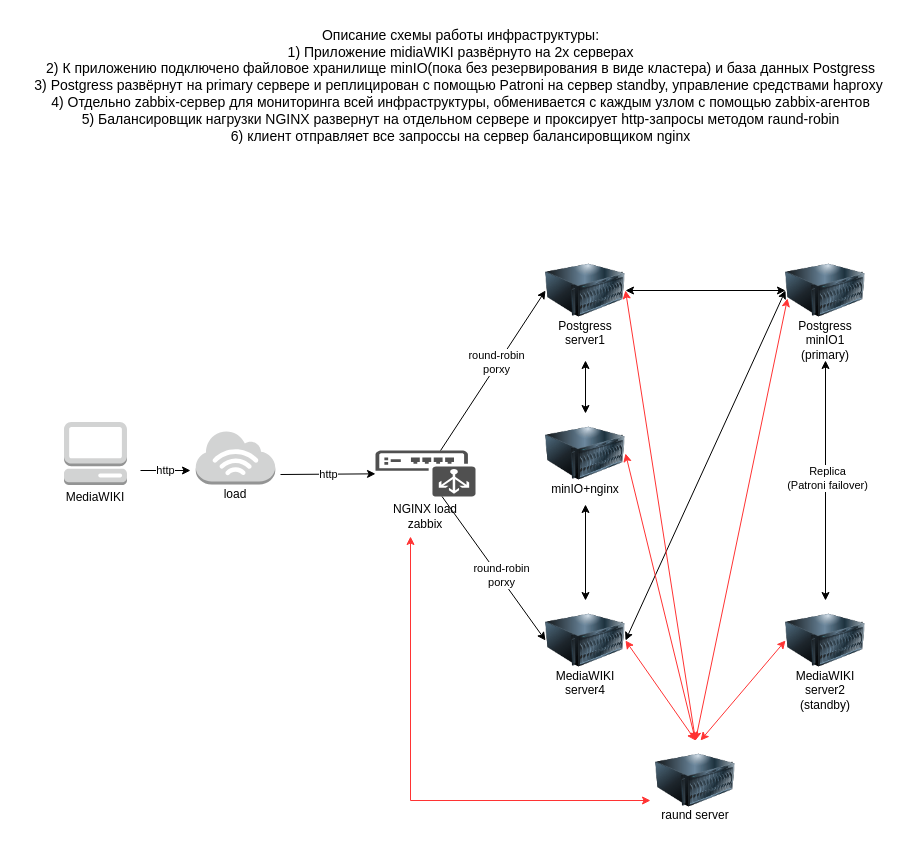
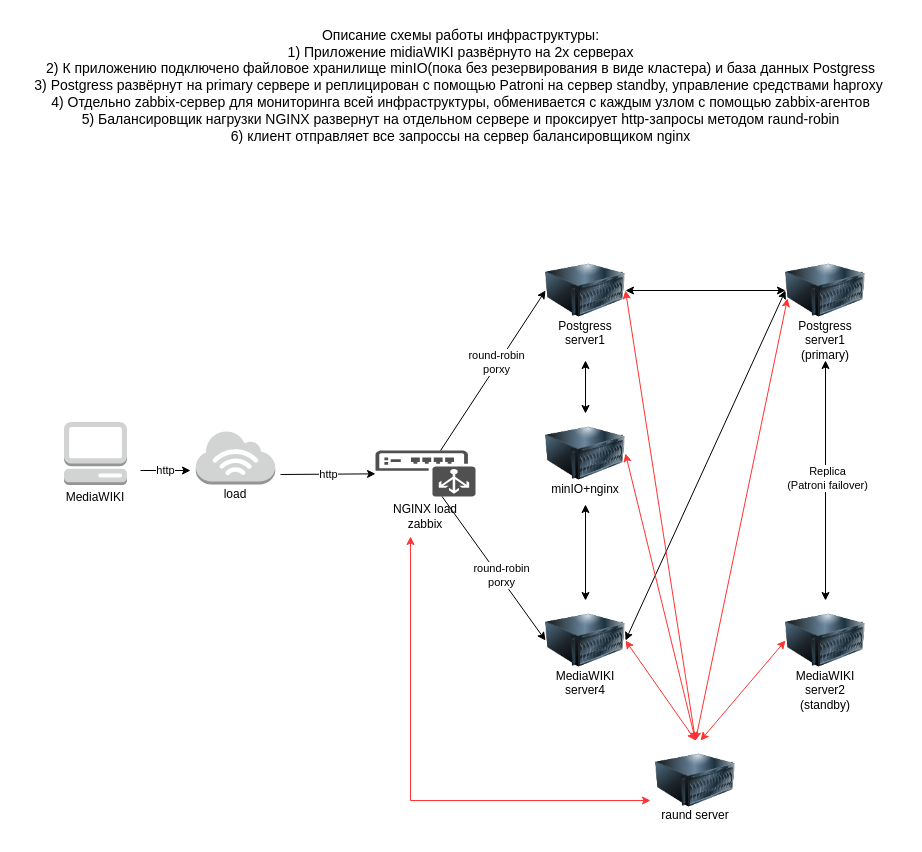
node "Postgress minIO1 (primary)": label "Postgress minIO1 (primary)" -> "Postgress server1 (primary)"
